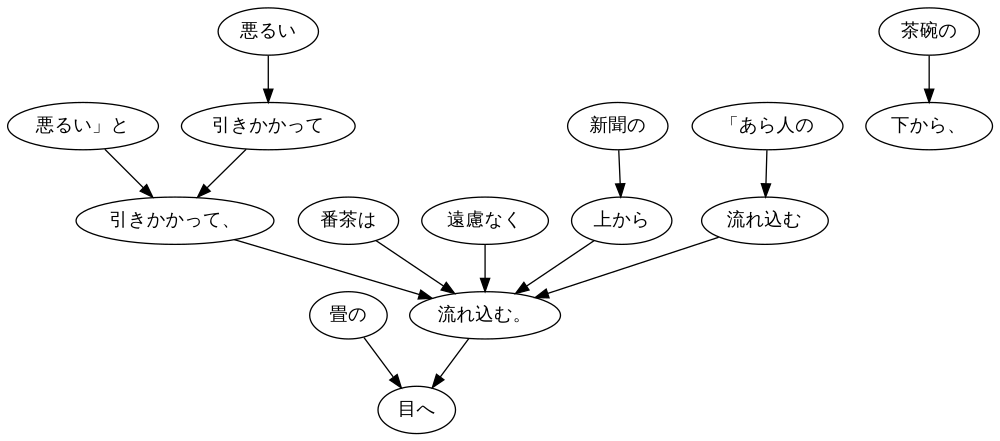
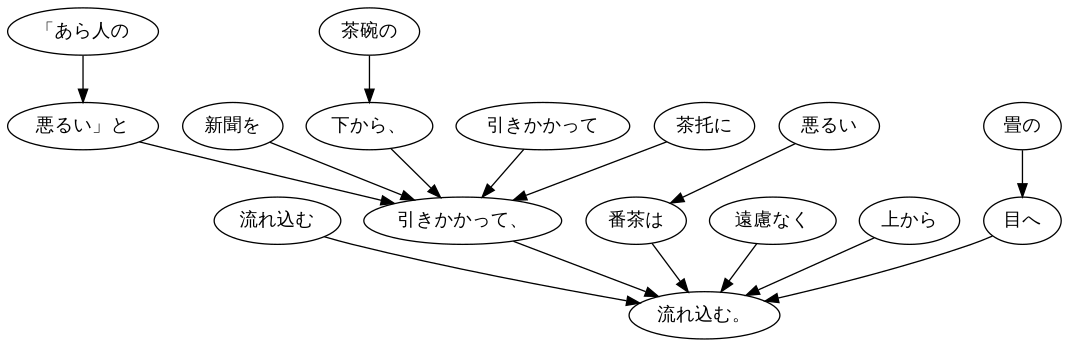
edge "悪るい" -> "引きかかって": now "悪るい" -> "番茶は"
node "新聞を": added
node "新聞の": removed
node "茶托に": added
edge "「あら人の" -> "流れ込む": now "「あら人の" -> "悪るい」と"
edge "下から、" -> "引きかかって、": added
edge "流れ込む。" -> "目へ": reversed
